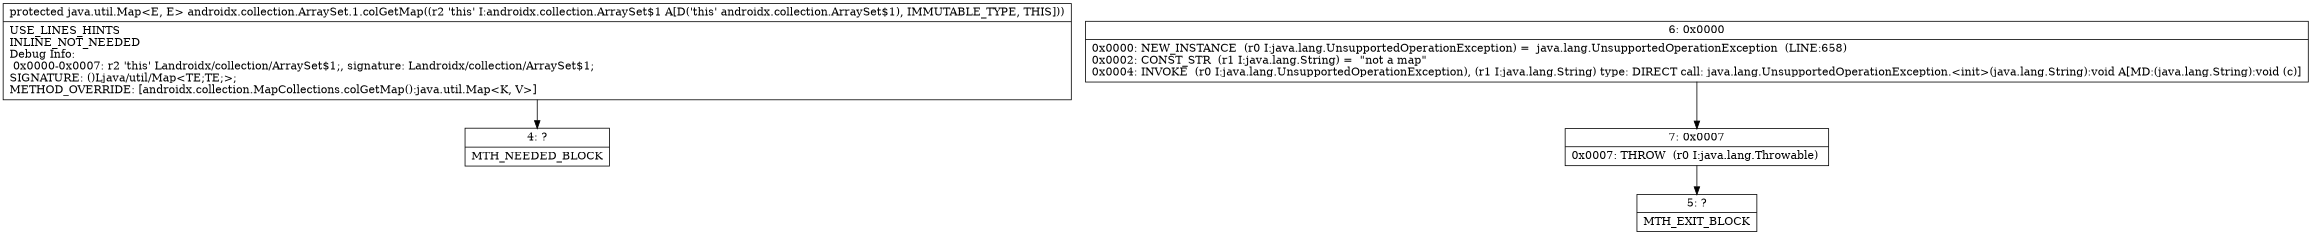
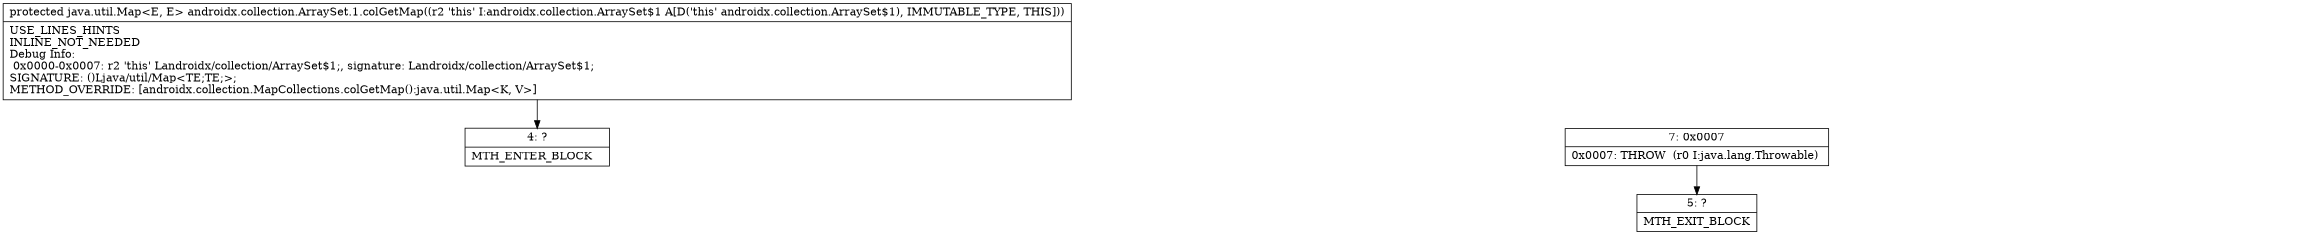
node "6: 0x0000": removed
node "4: ?": text "MTH_NEEDED_BLOCK" -> "MTH_ENTER_BLOCK"
